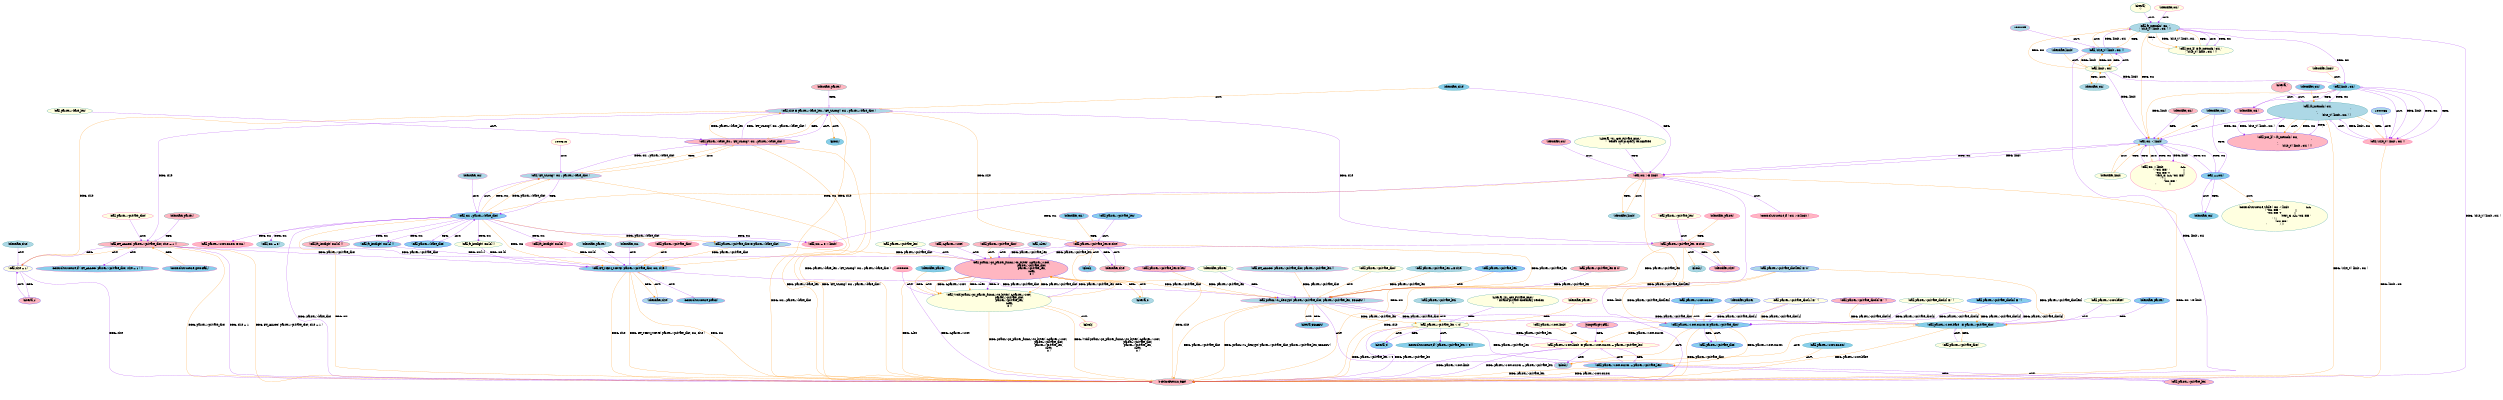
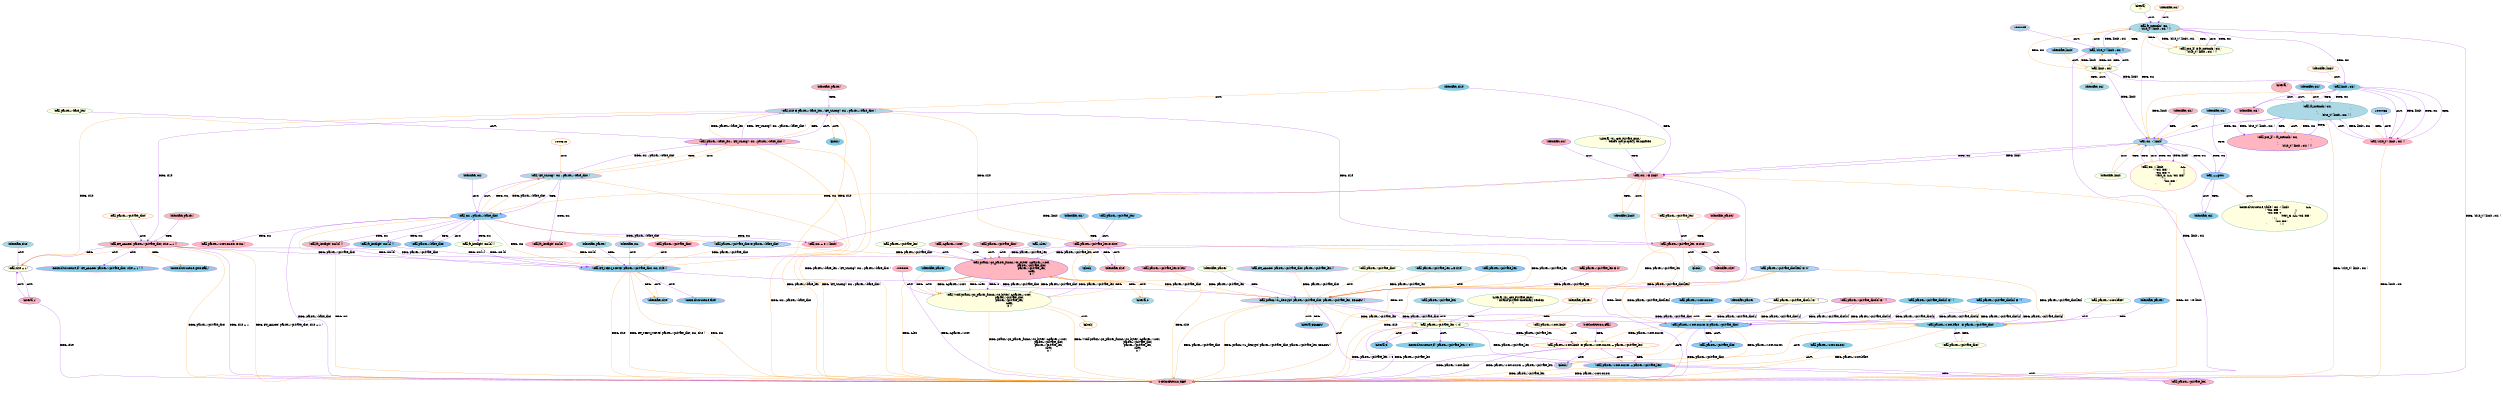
edge "1000516" -> "(Call,(FT_ULong)( cur - parser->base_dict ))": color purple -> darkorange
node "(Call,++cur)": label "(Call,++cur)" -> "(Call,++goto)"
edge "(Call,cur >= limit)" -> "(Call,cur + 3 < limit)": label "DDG: cur" -> "DDG: limit"
node "(ControlStructure,if ( cur >= limit ))": removed
edge "(Call,cur - parser->base_dict)" -> "(Call,ft_isxdigit( cur[3] ))": now "(Call,(FT_ULong)( cur - parser->base_dict ))" -> "(Call,ft_isxdigit( cur[3] ))"
node "(Call,cur + 3)": removed
edge "(ControlStructure,goto Fail;)" -> "(Call,FT_ALLOC( parser->private_dict, size + 1 ))": reversed
edge "(Call,ft_isxdigit( cur[0] ))" -> "(Call,FT_MEM_MOVE( parser->private_dict, cur, size ))": added, label "DDG: cur[0]"
edge "(Call,size + 1)" -> "(Literal,1)": label "CFG: " -> "AST: "
node "(ControlStructure,psaux)": label "(ControlStructure,psaux)" -> "(ControlStructure,else)"
node "(Call,parser->private_dict[2] = ' ')": fillcolor lightyellow -> skyblue
edge "(Call,parser->private_dict[0] = ' ')" -> "(Call,parser->root.cursor = parser->private_dict)": added, label "DDG: parser->private_dict[0]"
node "(JumpTarget,Fail:)": label "(JumpTarget,Fail:)" -> "(MethodReturn,Fail:)"
node "(Literal,4)": label "(Literal,4)" -> "(Literal,5)"
edge "(Call,size + 1)" -> "(MethodReturn,RET)": now "(Literal,1)" -> "(MethodReturn,RET)"
edge "(Call,parser->root.cursor = parser->private_dict)" -> "(MethodReturn,RET)": color darkorange -> purple
